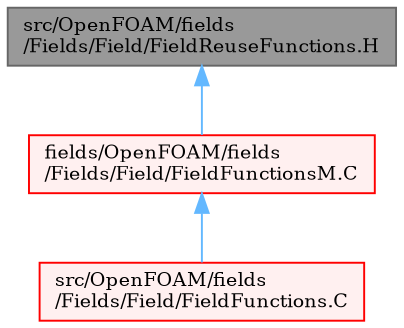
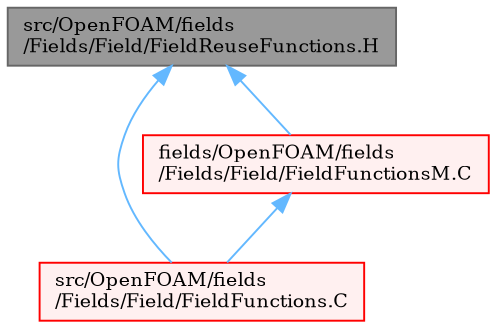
edge "src/OpenFOAM/fields /Fields/Field/FieldFunctions.C" -> "src/OpenFOAM/fields /Fields/Field/FieldReuseFunctions.H": added
